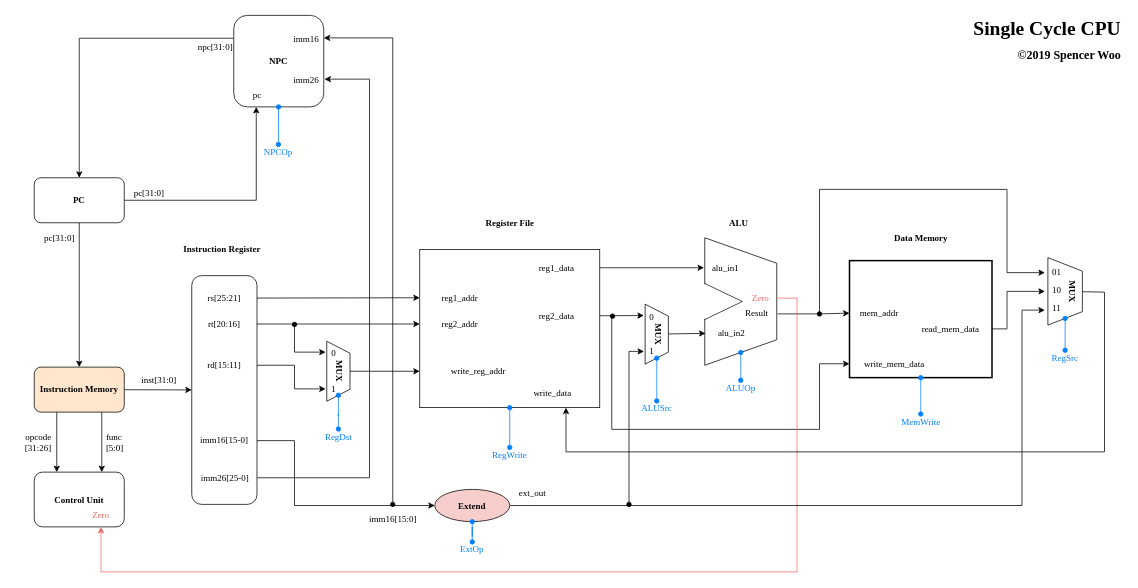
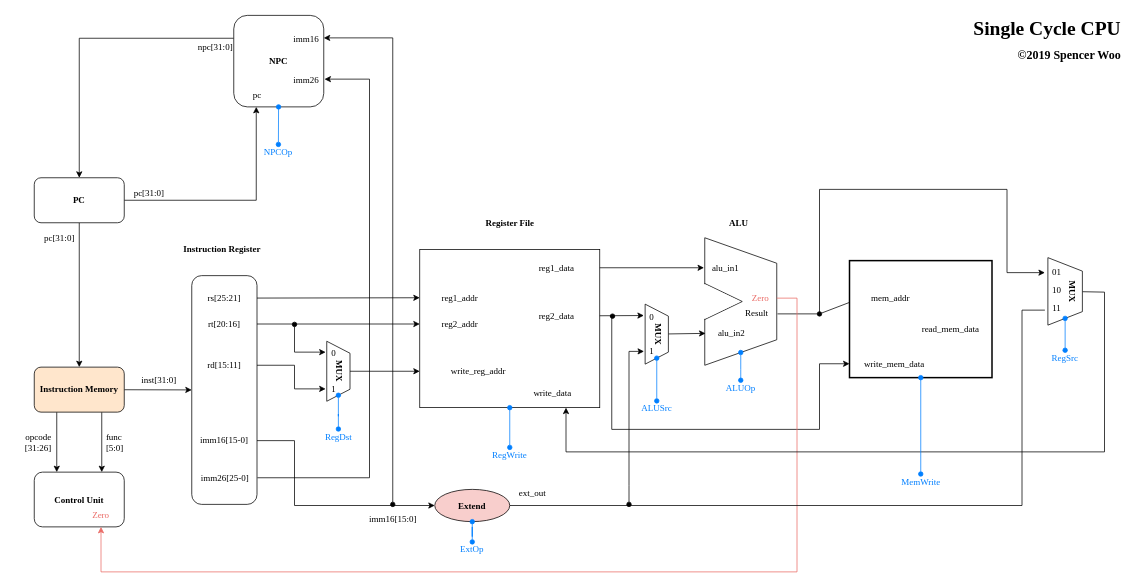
node "Data Memory": removed
edge "read_mem_data" -> "10": removed
edge "Extend" -> "11": arrowhead classic -> none
node "mem_addr": moved (879, 313) -> (891, 298)
node "MemWrite": moved (921, 422) -> (921, 482)
